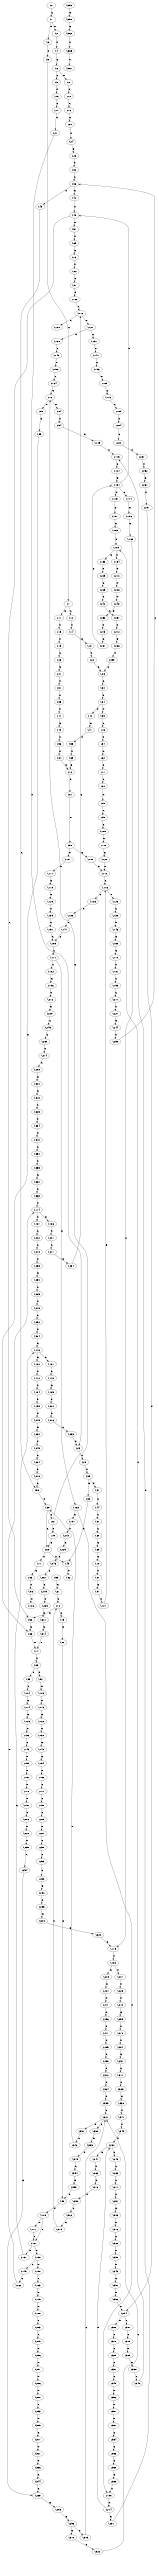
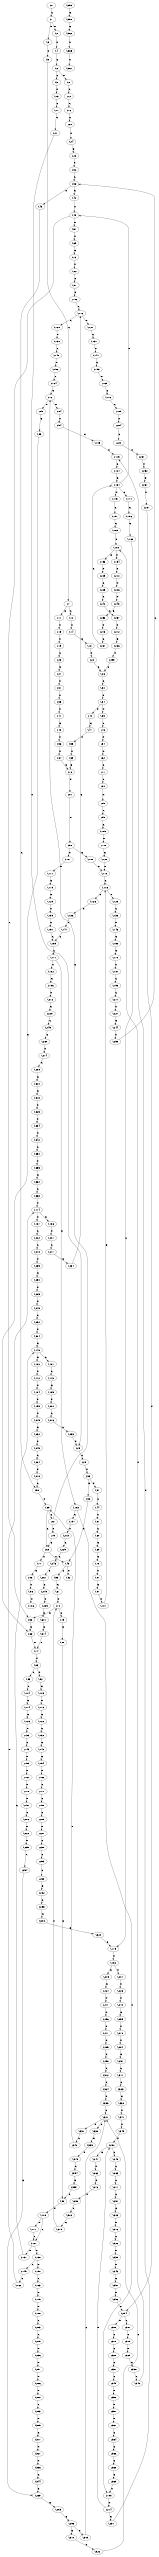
edge "S121" -> "S130": now "S120" -> "S130"
edge "S45" -> "S53": added, label "C"
